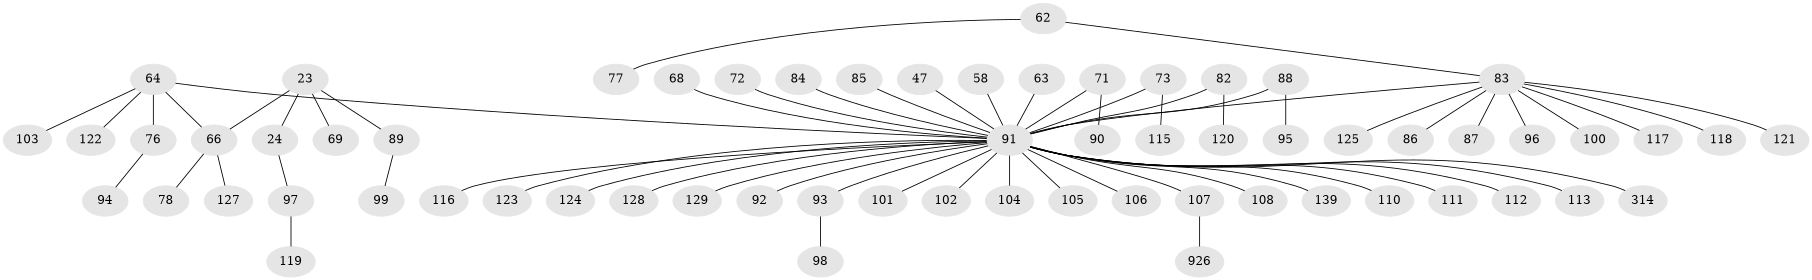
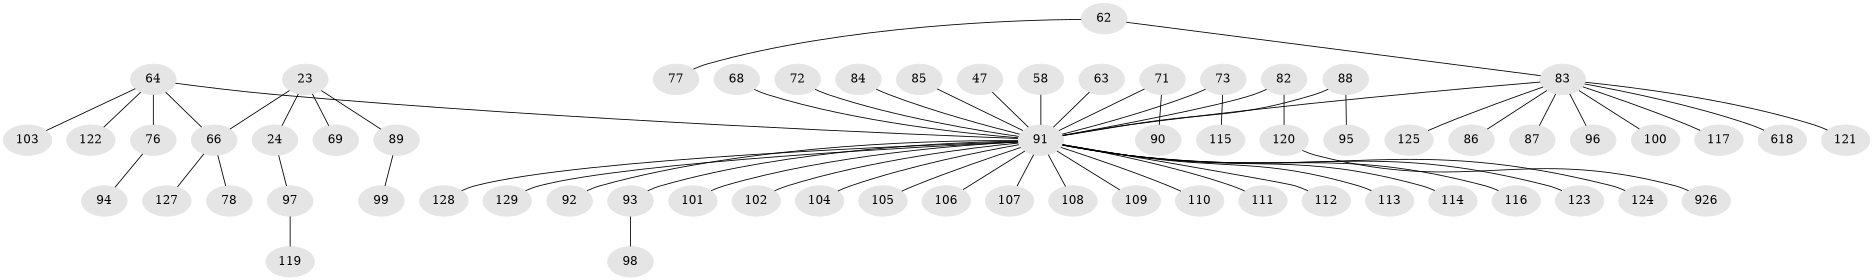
node "118": label "118" -> "618"
node "139": label "139" -> "109"
node "314": label "314" -> "114"
edge "107" -- "926": now "120" -- "926"
